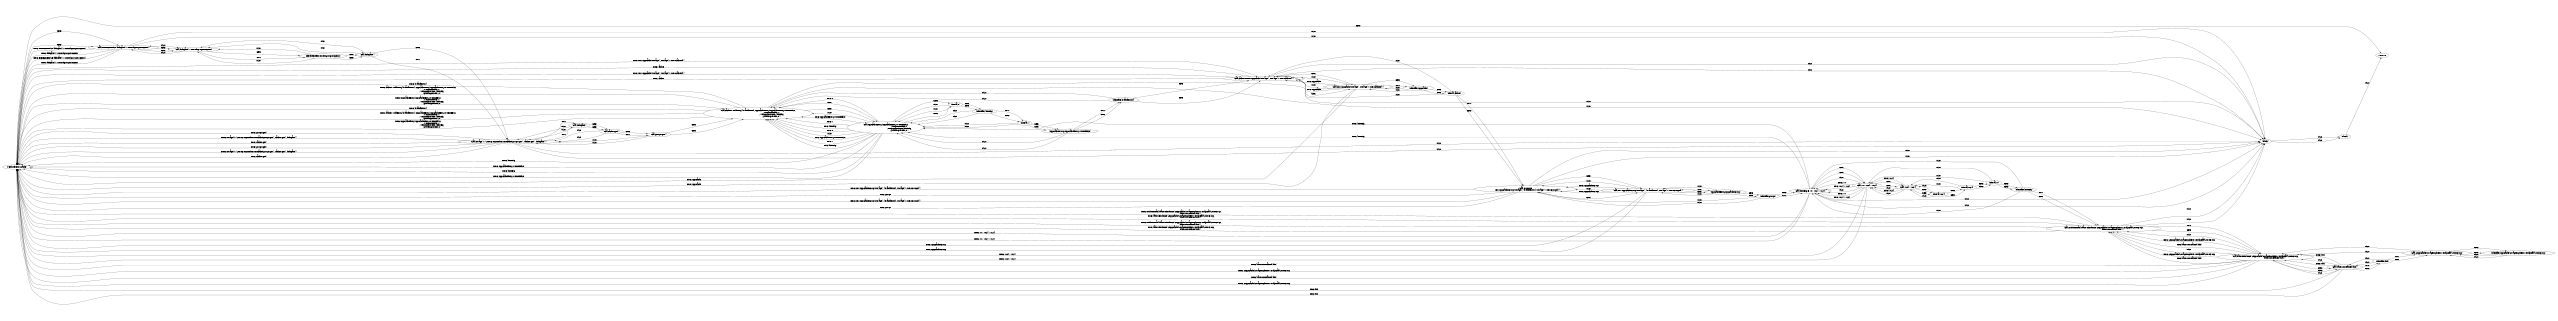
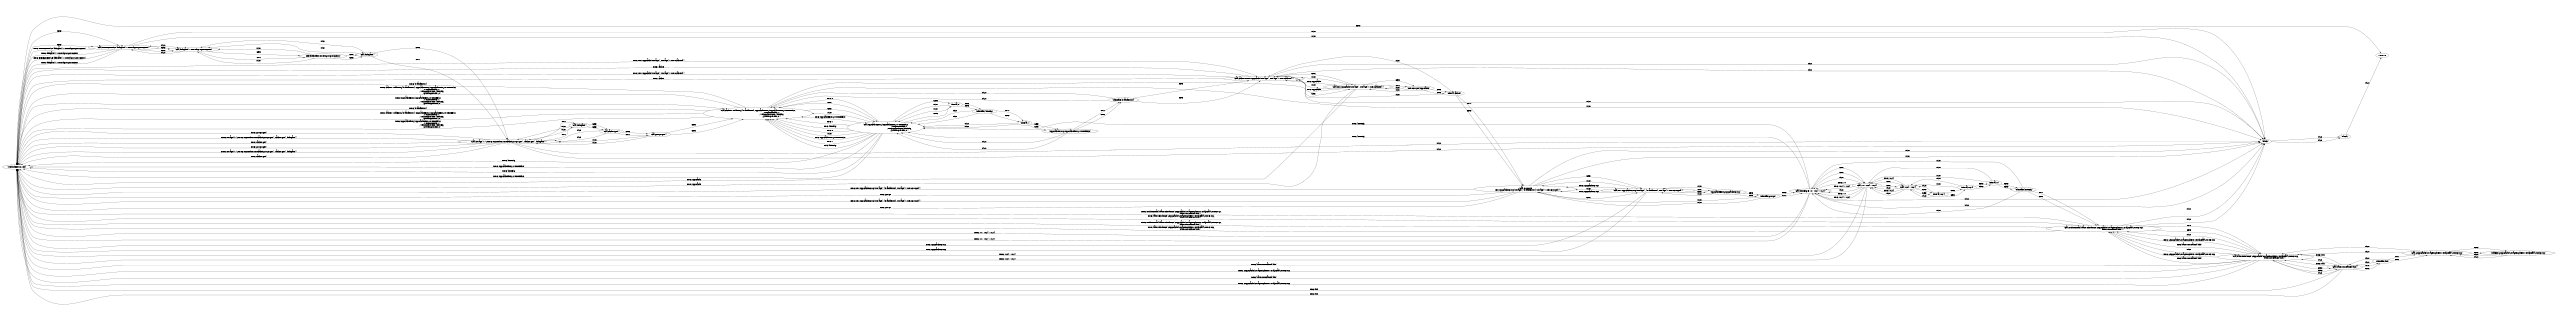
node "(Identifier,AppCache)": label "(Identifier,AppCache)" -> "(NewGroupId,AppCache)"
node "(MethodReturn,cache)": label "(MethodReturn,cache)" -> "(MethodReturn,void)"
node "(Identifier,AppCacheStorageImplTest::Verify_FailStoreGroup)": label "(Identifier,AppCacheStorageImplTest::Verify_FailStoreGroup)" -> "(AddEntry,AppCacheStorageImplTest::Verify_FailStoreGroup)"
